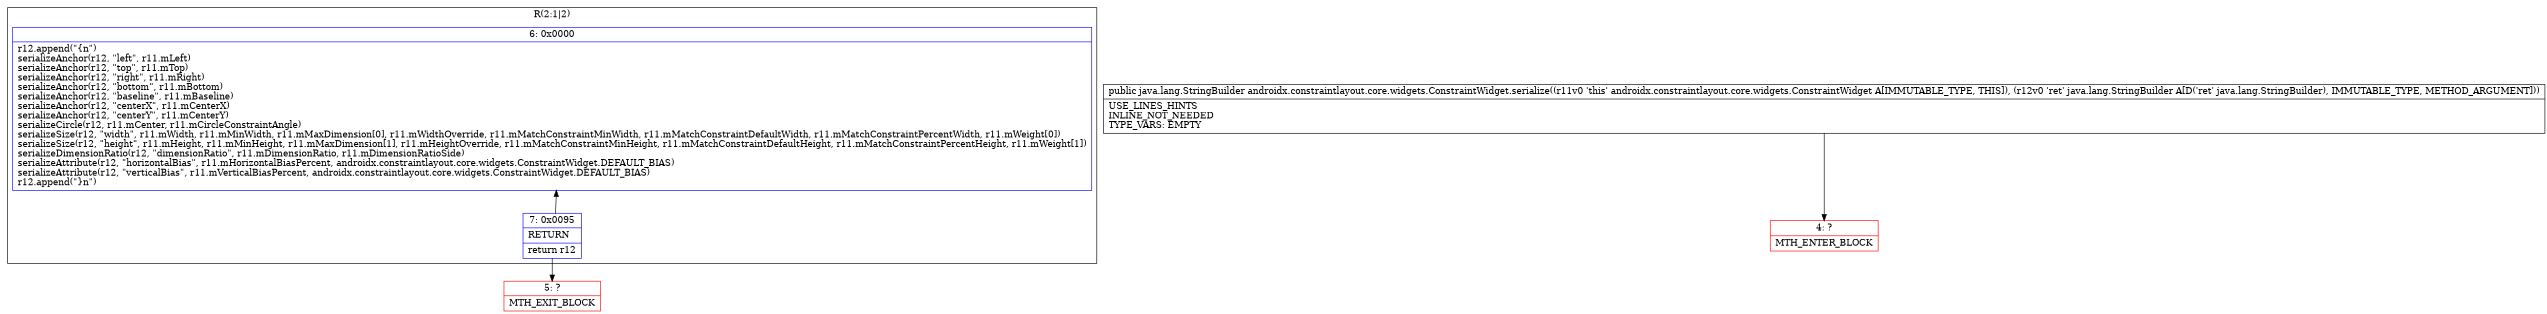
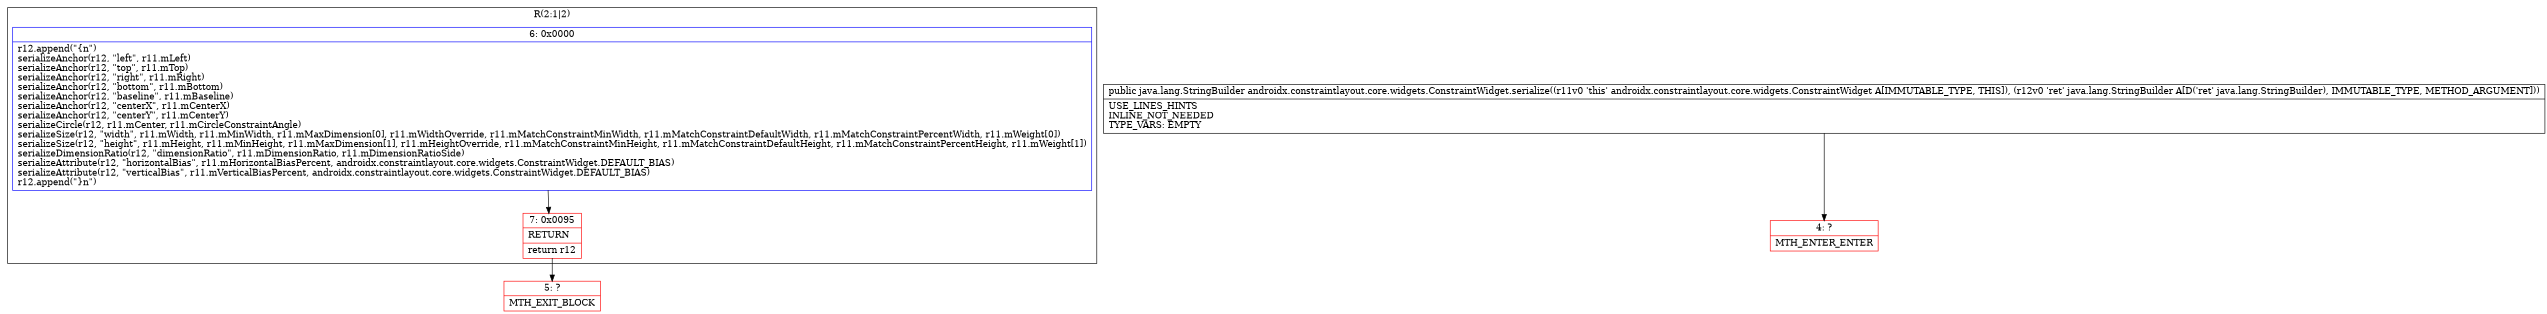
edge "7: 0x0095" -> "6: 0x0000": reversed
node "7: 0x0095": color blue -> red
node "4: ?": text "MTH_ENTER_BLOCK" -> "MTH_ENTER_ENTER"
